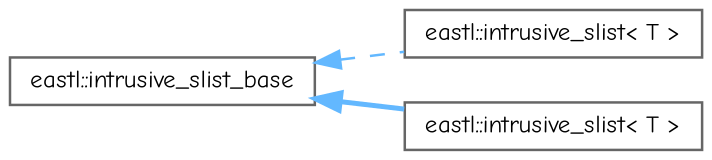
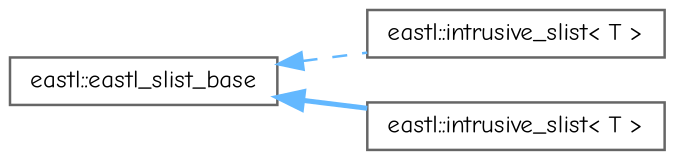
node "eastl::intrusive_slist_base": label "eastl::intrusive_slist_base" -> "eastl::eastl_slist_base"
